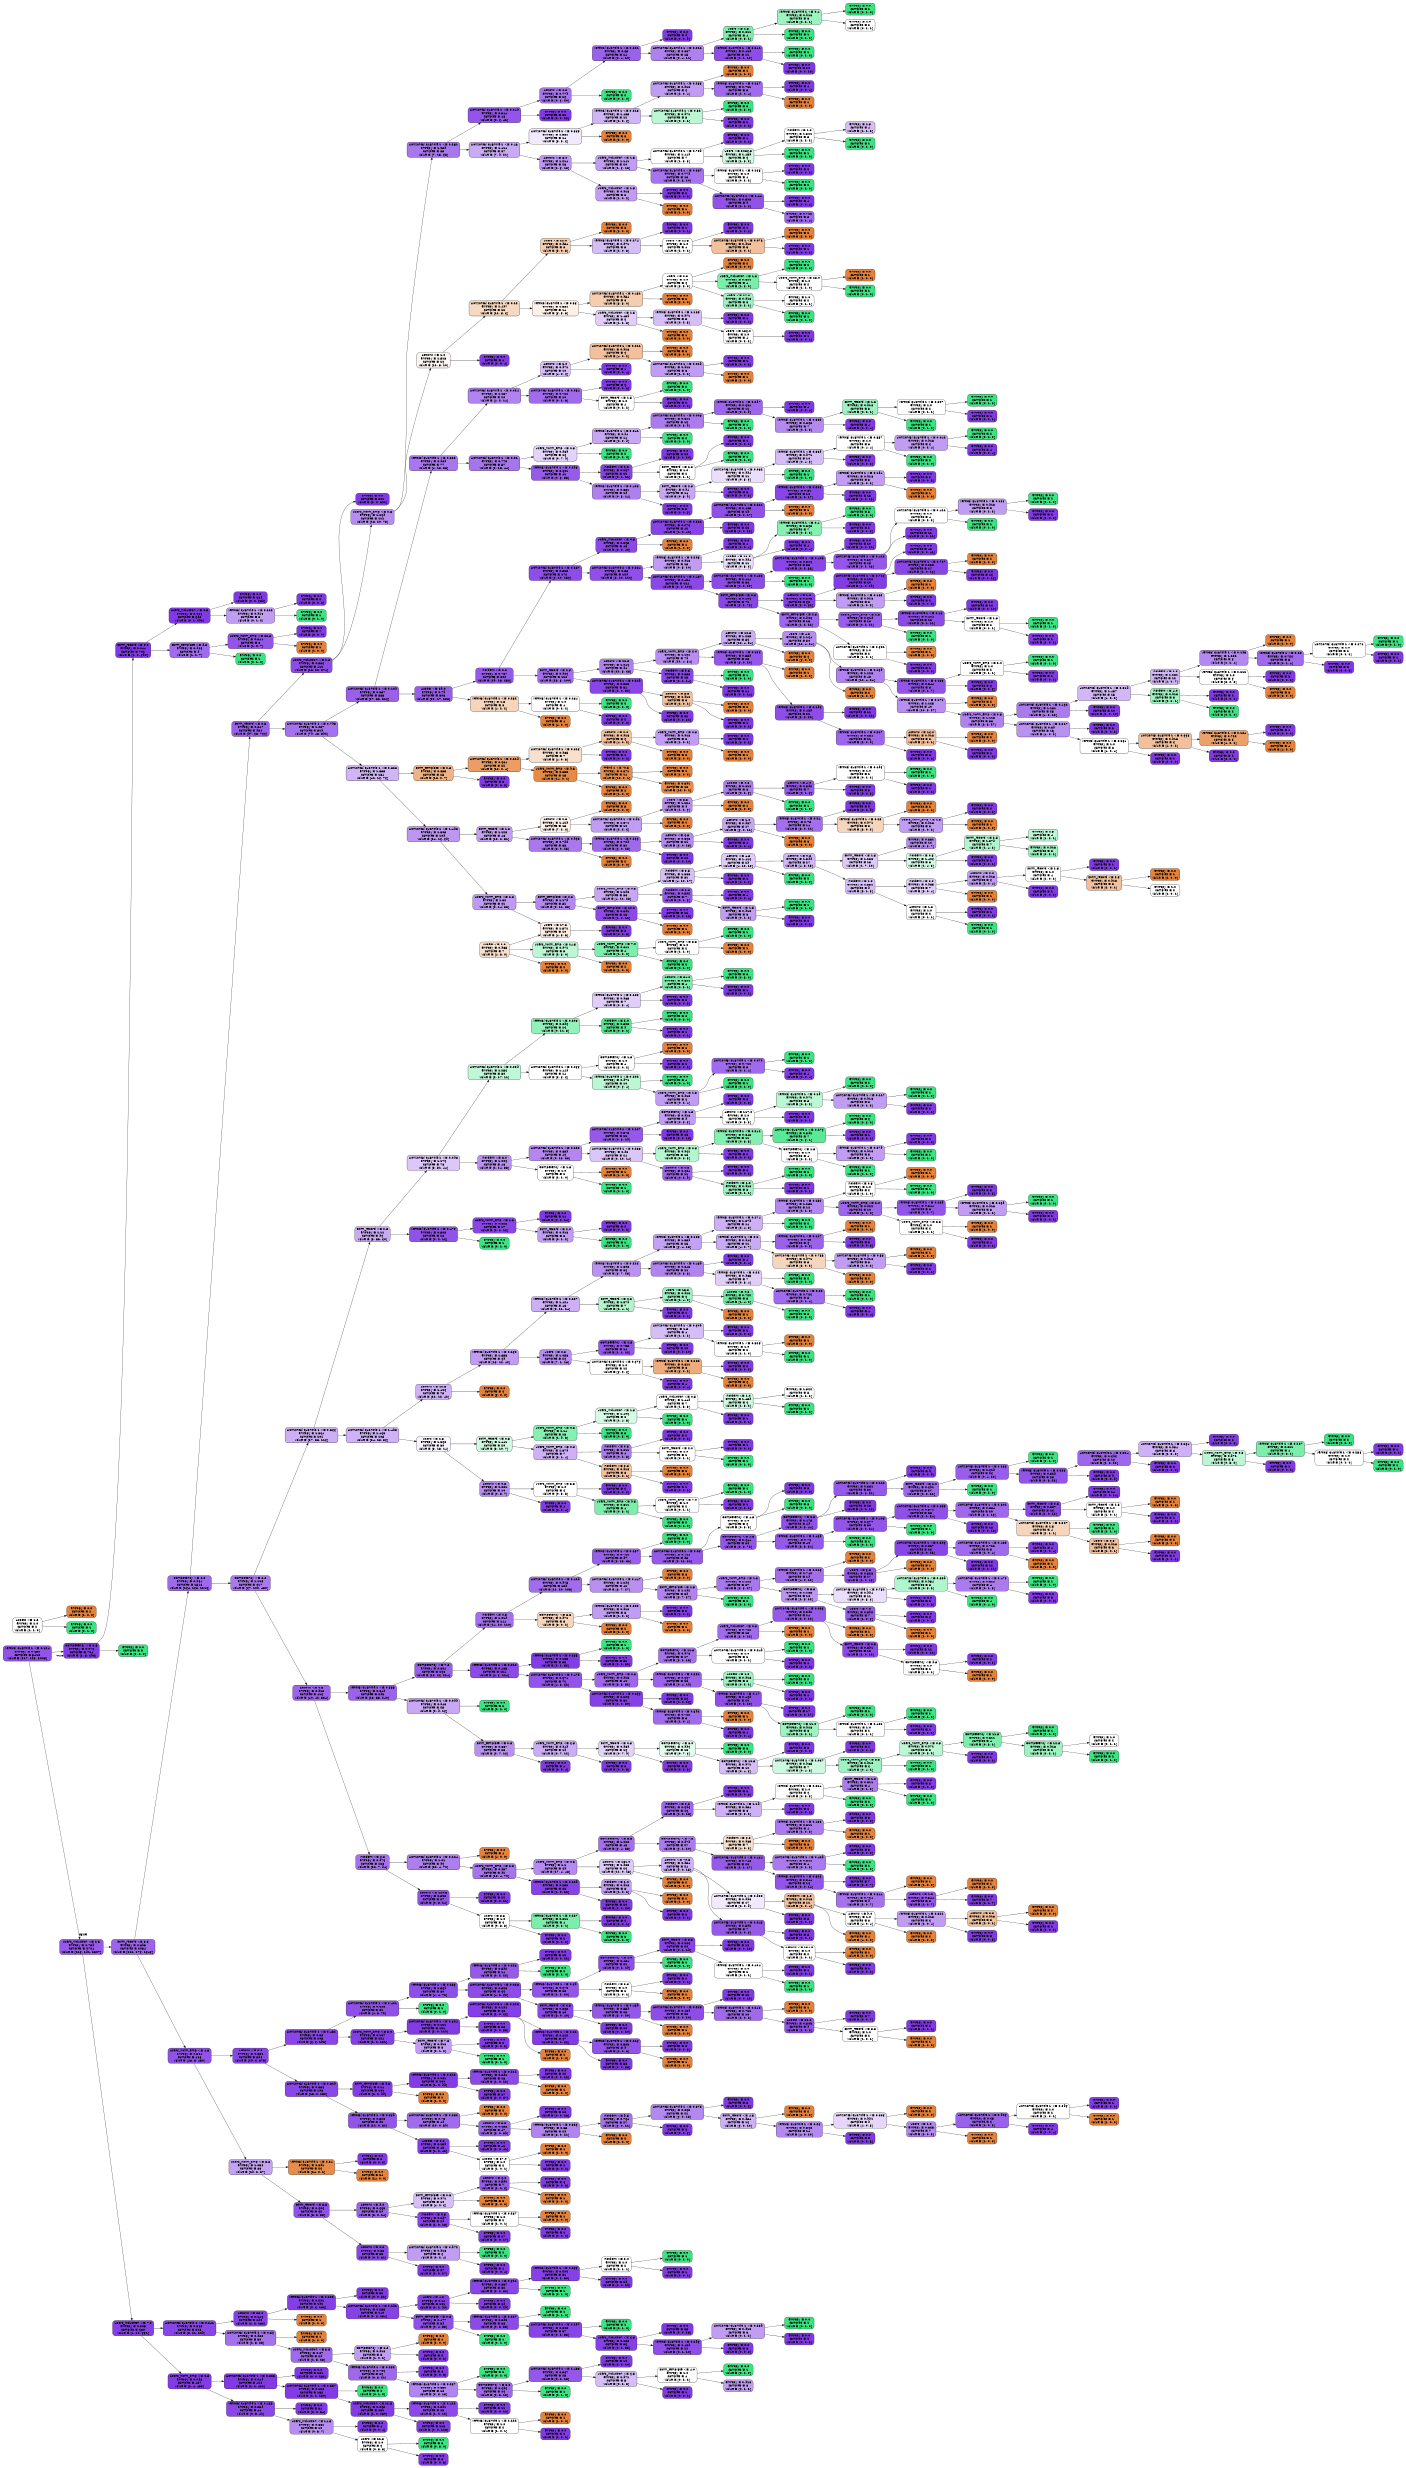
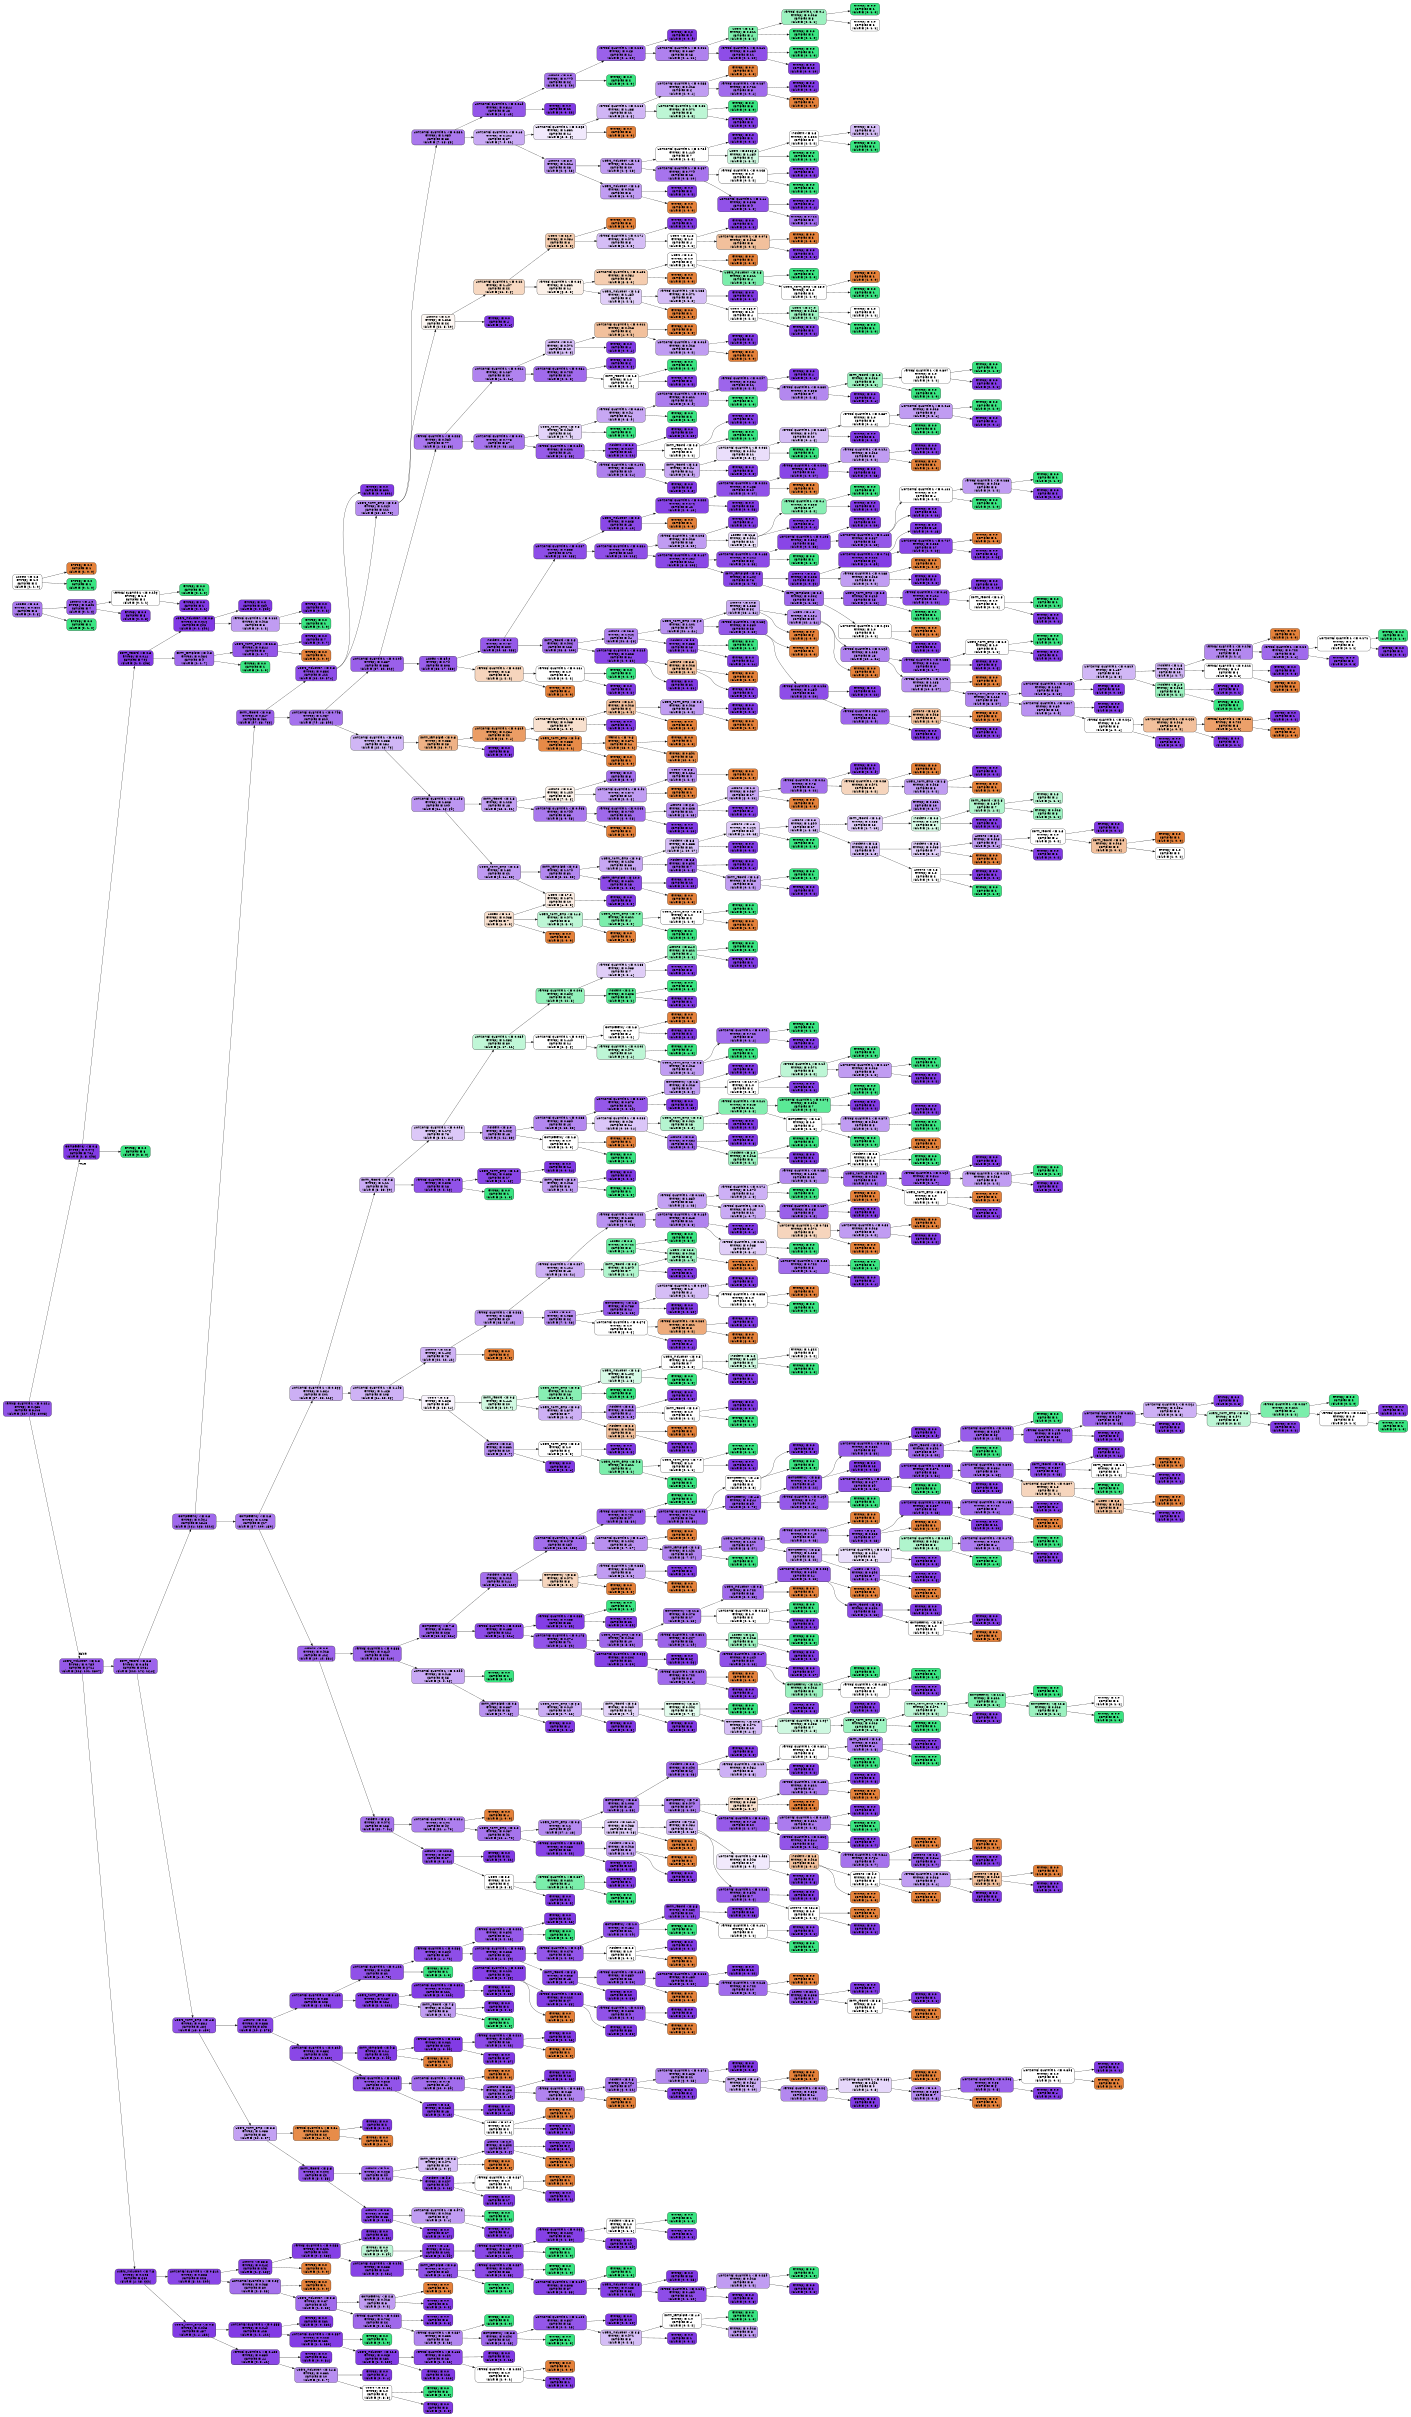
edge "Users <= 2.5 entropy = 1.0 samples = 6 value = [3, 3, 0]" -> "Users <= 17.0 entropy = 0.918 samples = 3 value = [0, 2, 1]": now "Users <= 156.0 entropy = 1.0 samples = 4 value = [0, 2, 2]" -> "Users <= 17.0 entropy = 0.918 samples = 3 value = [0, 2, 1]"
edge "Users <= 3.5 entropy = 1.224 samples = 9 value = [1, 2, 6]" -> "Assets <= 0.5 entropy = 0.811 samples = 8 value = [0, 2, 6]": removed
node "entropy = 0.0 samples = 5 value = [5, 0, 0]": fillcolor #e58139 -> #a36eec
edge "Users <= 13.5 entropy = 0.918 samples = 6 value = [2, 4, 0]" -> "Assets <= 0.5 entropy = 0.722 samples = 5 value = [1, 4, 0]": reversed
edge "Users <= 4.5 entropy = 0.14 samples = 101 value = [0, 2, 99]" -> "entropy = 0.0 samples = 69 value = [0, 0, 69]": reversed
node "entropy = 0.0 samples = 69 value = [0, 0, 69]": fillcolor #8139e5 -> #bdf6d5
